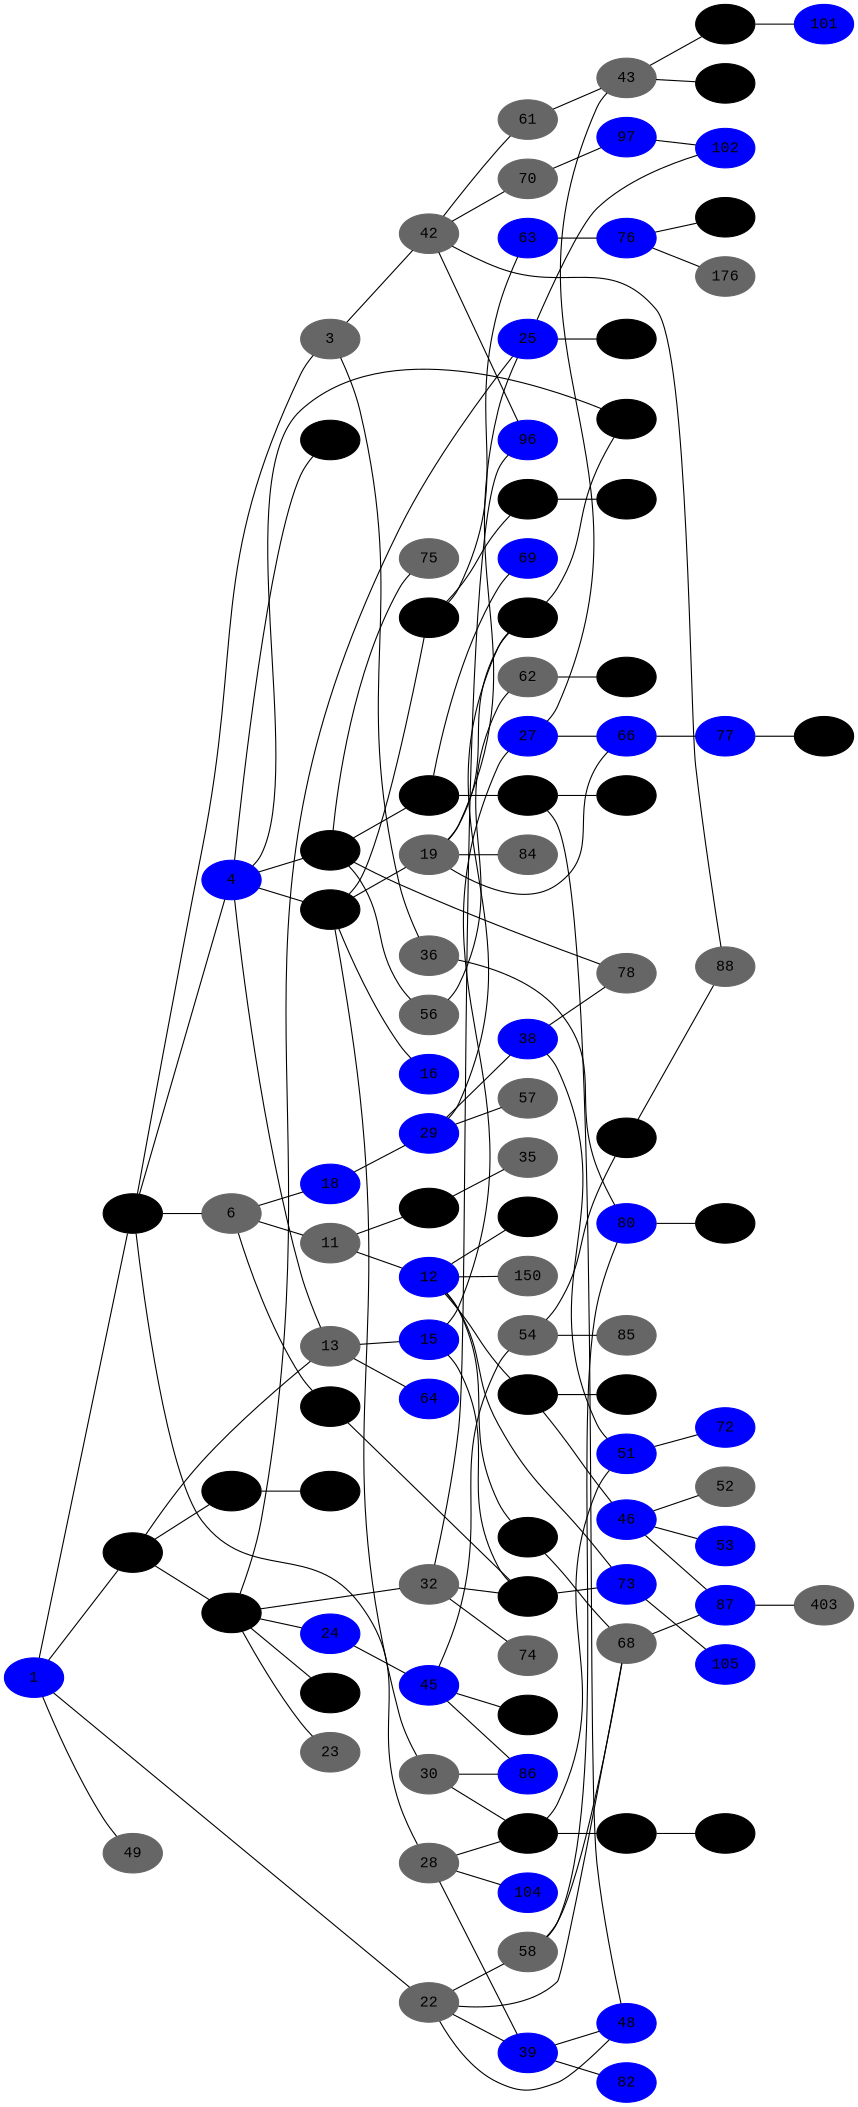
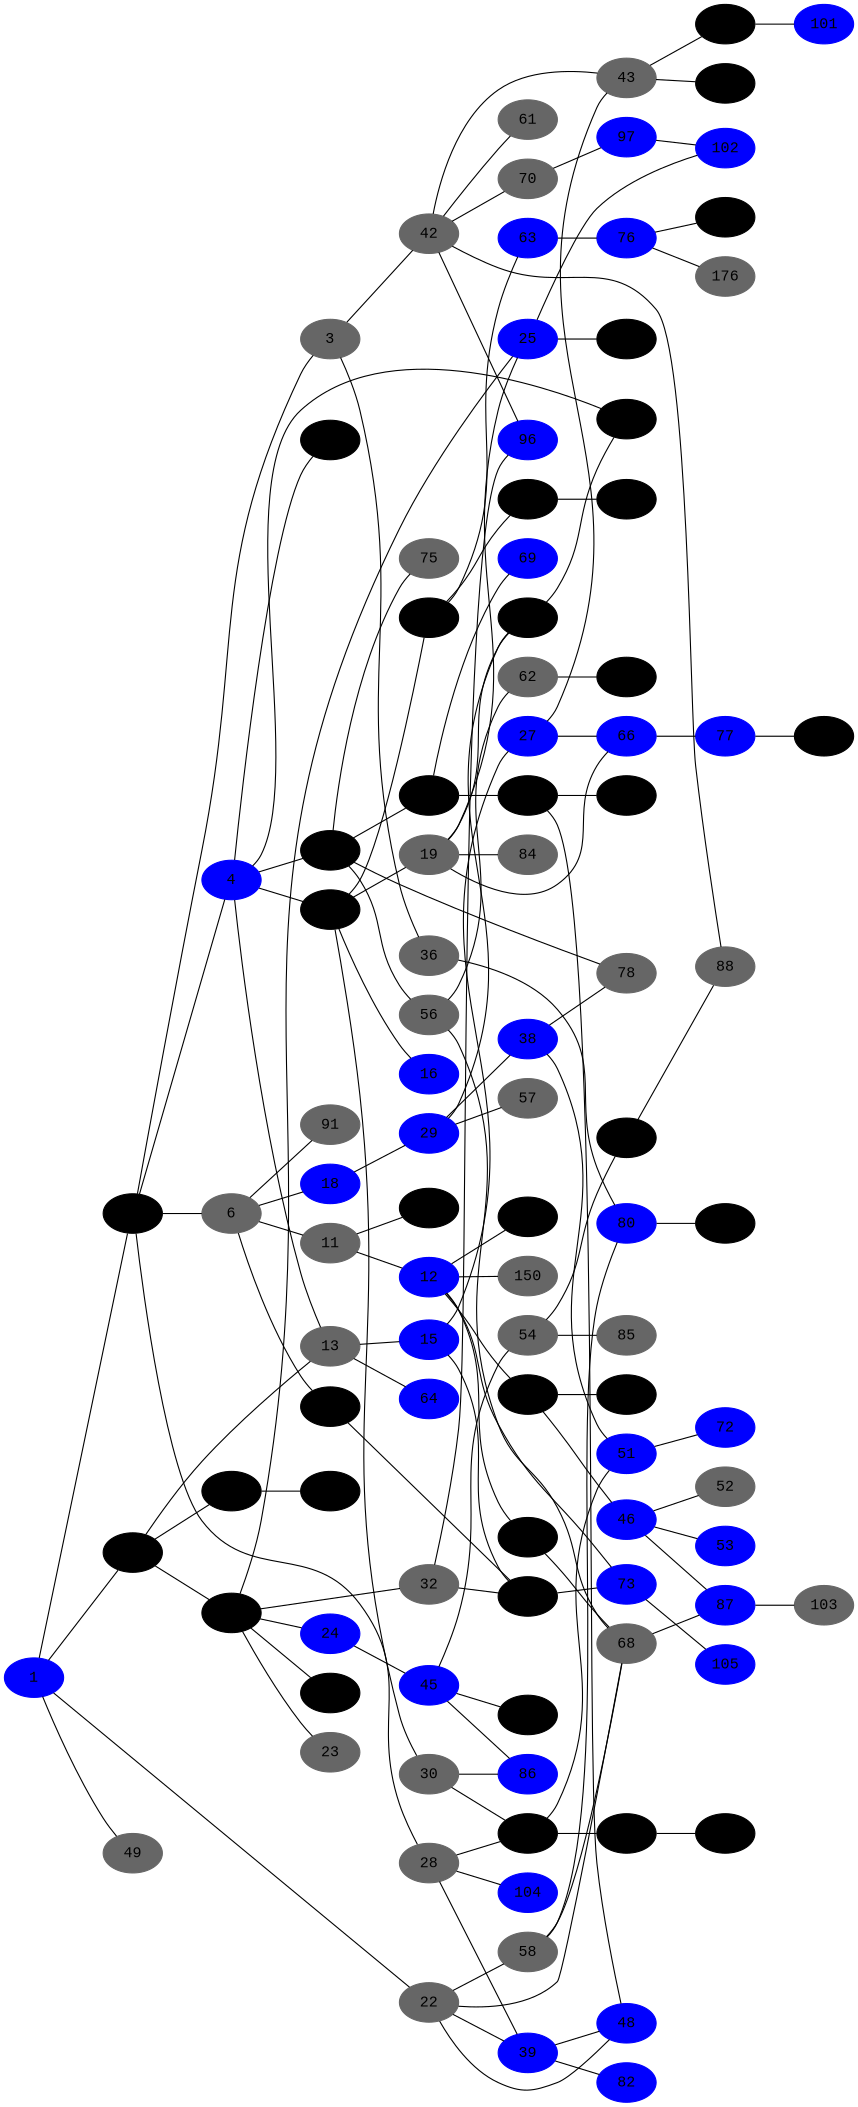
edge "43" -- "61": now "43" -- "42"
node "91": added
node "35": removed
edge "56" -- "68": added
node "403": label "403" -> "103"
node "74": removed
